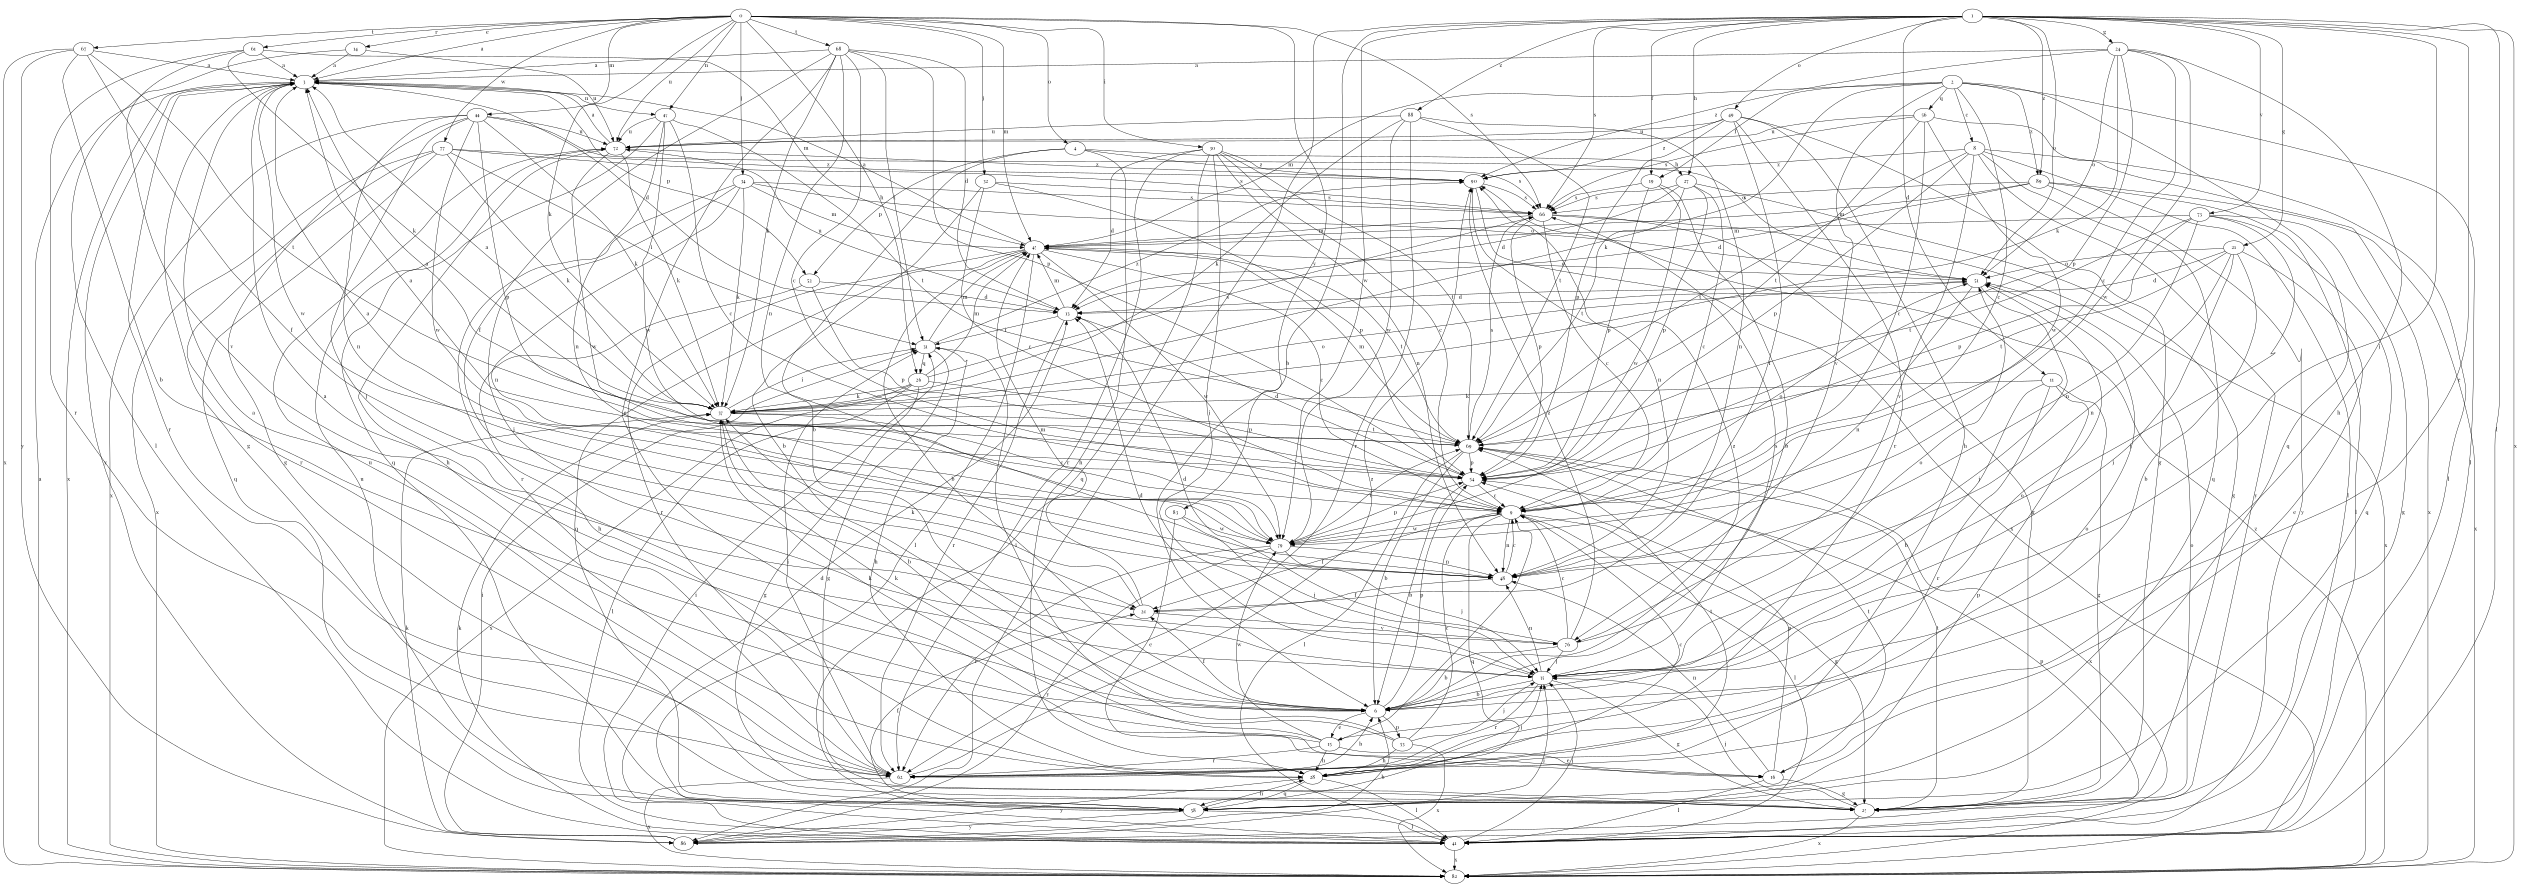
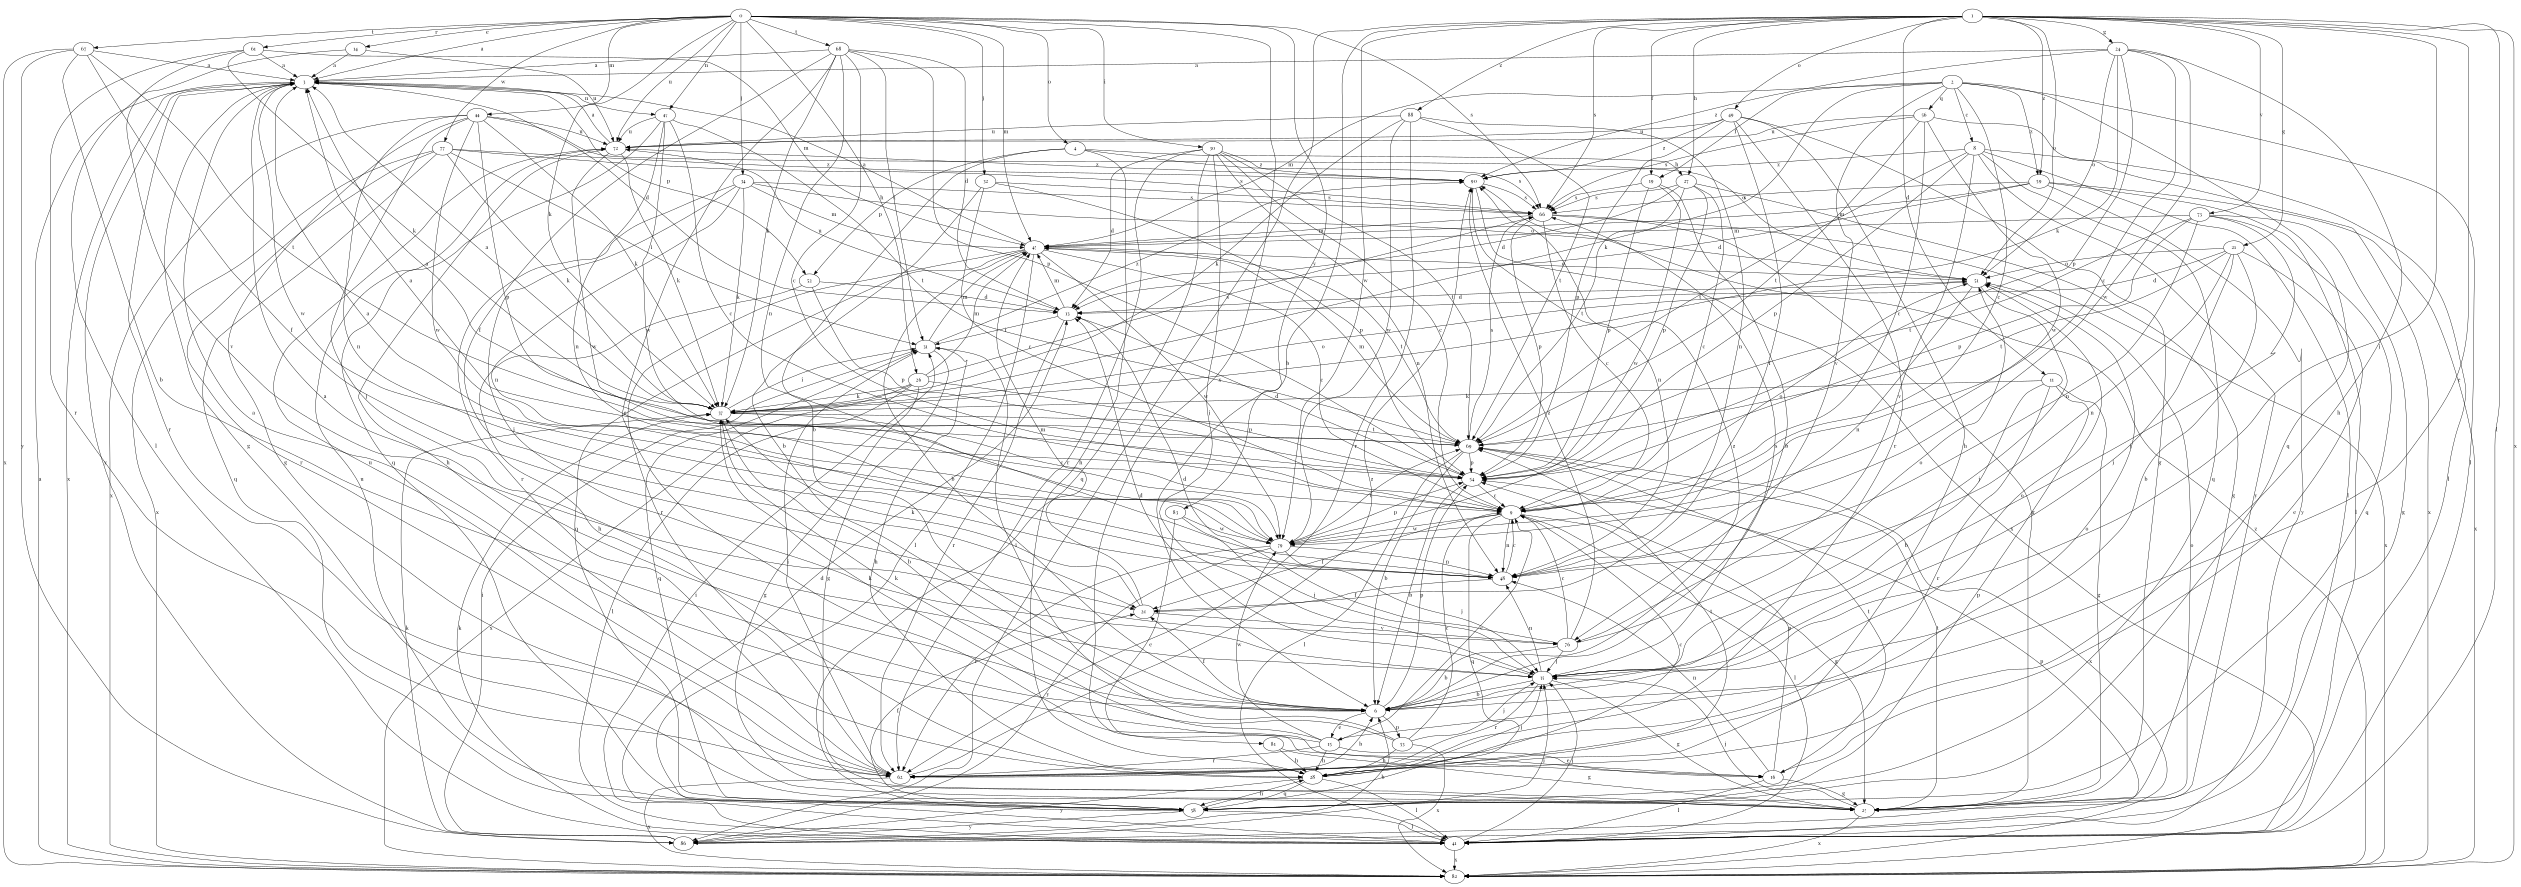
node "89": label "89" -> "59"
edge "31" -> "26": now "31" -> "58"
node "81": added
